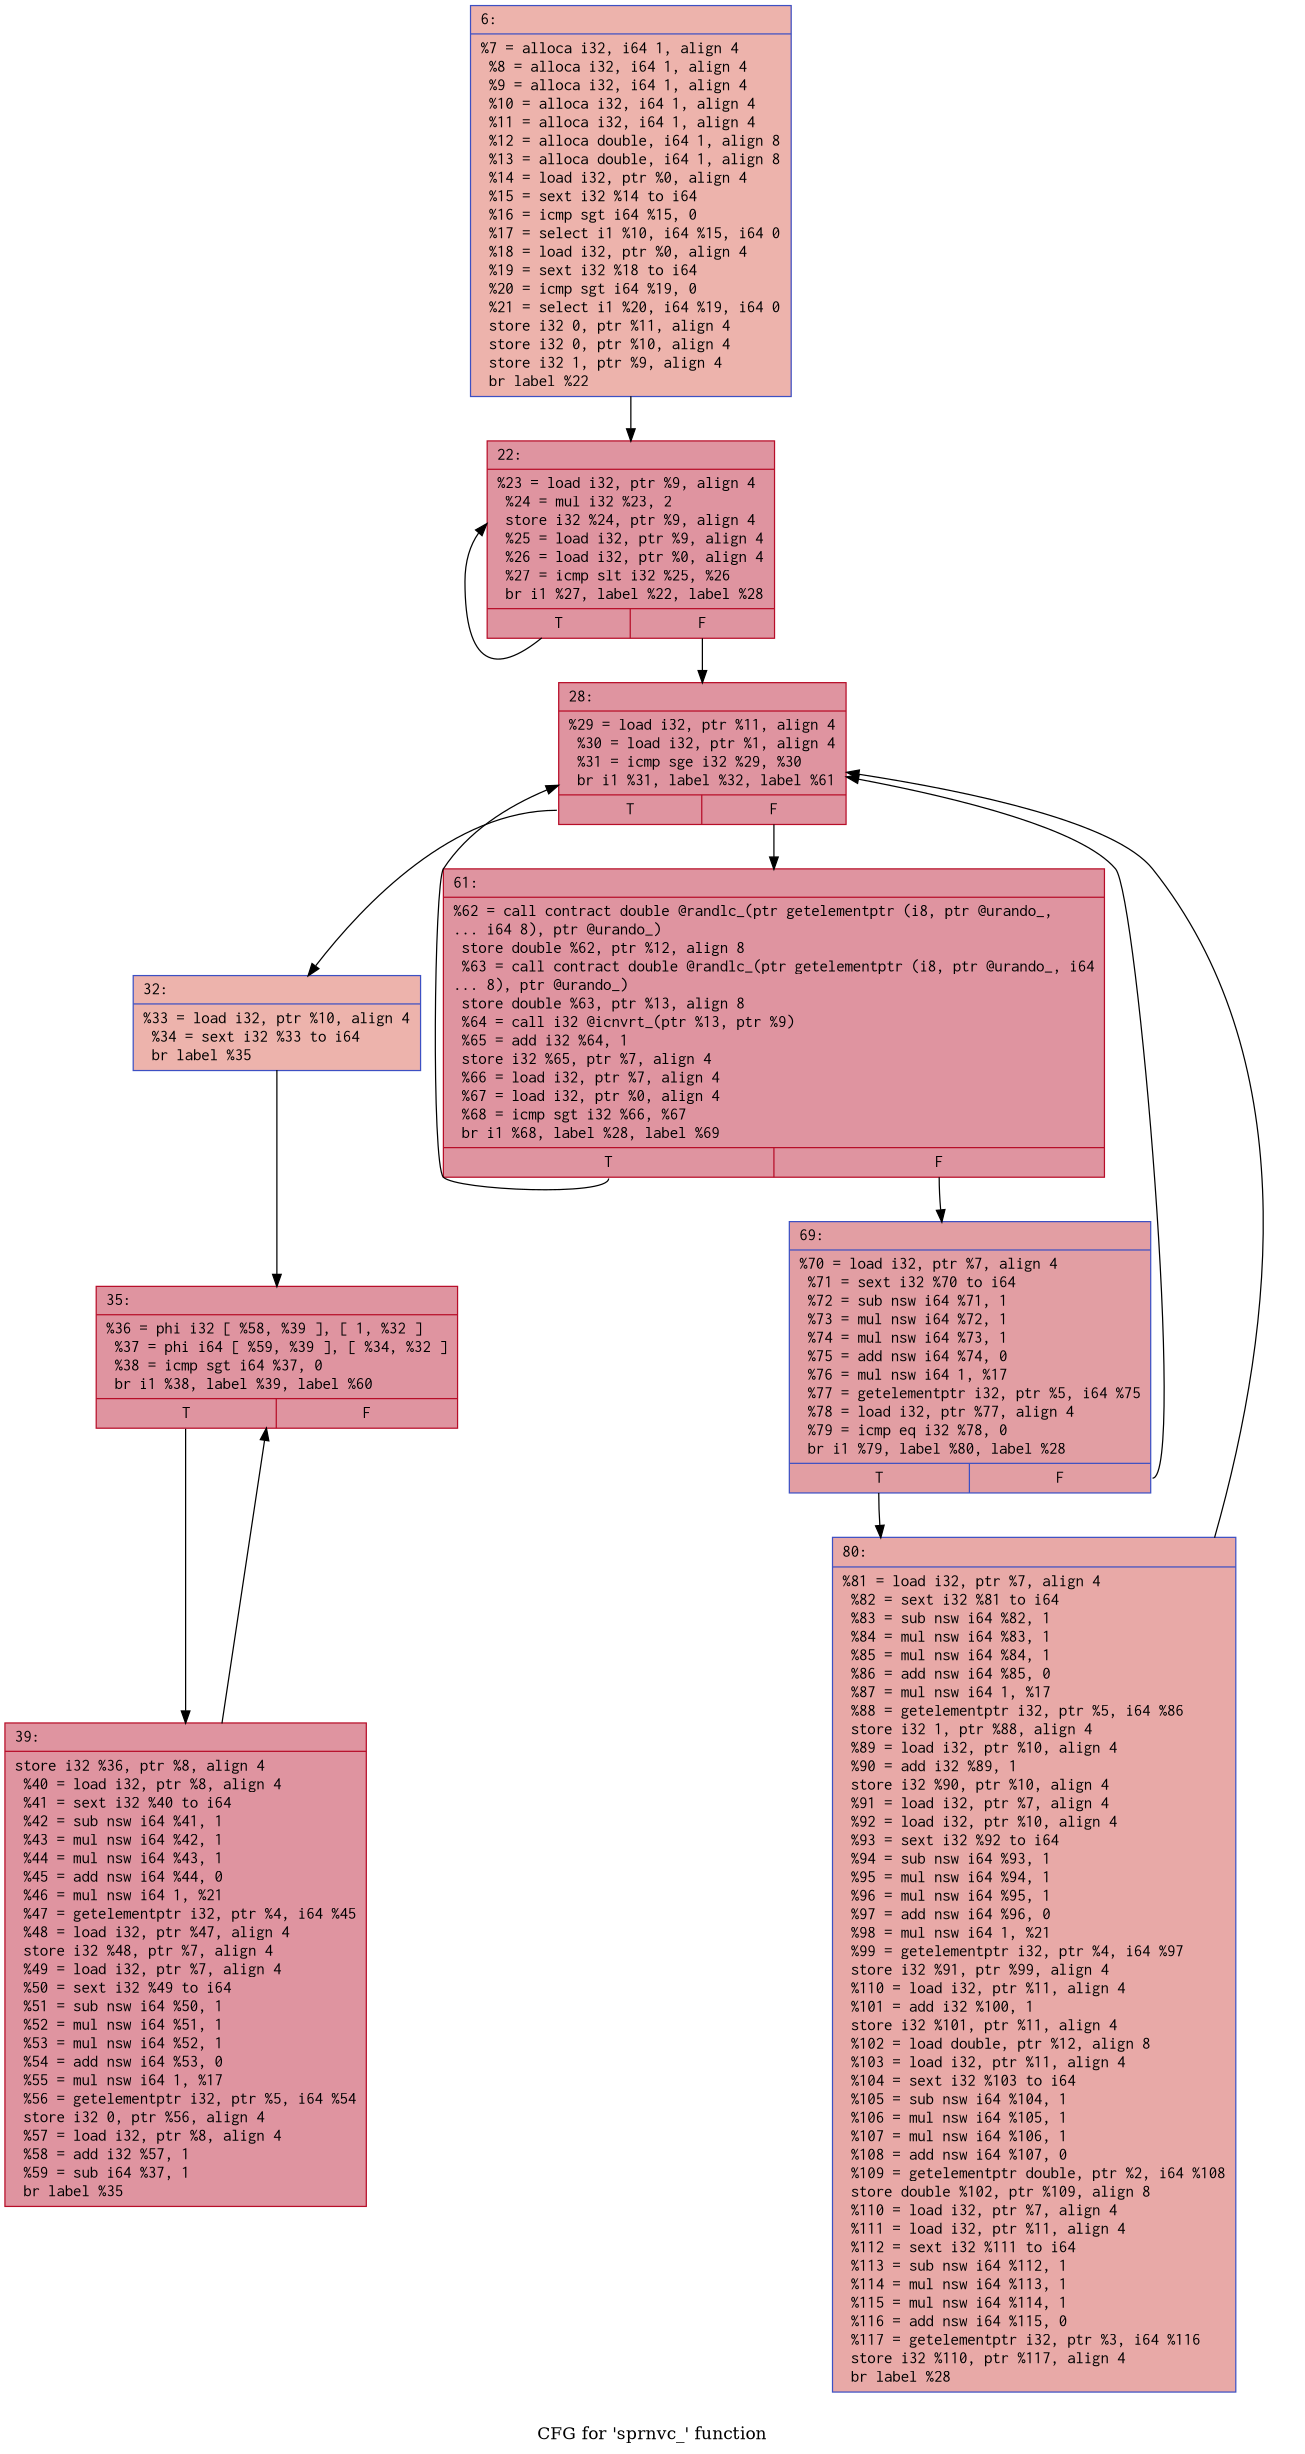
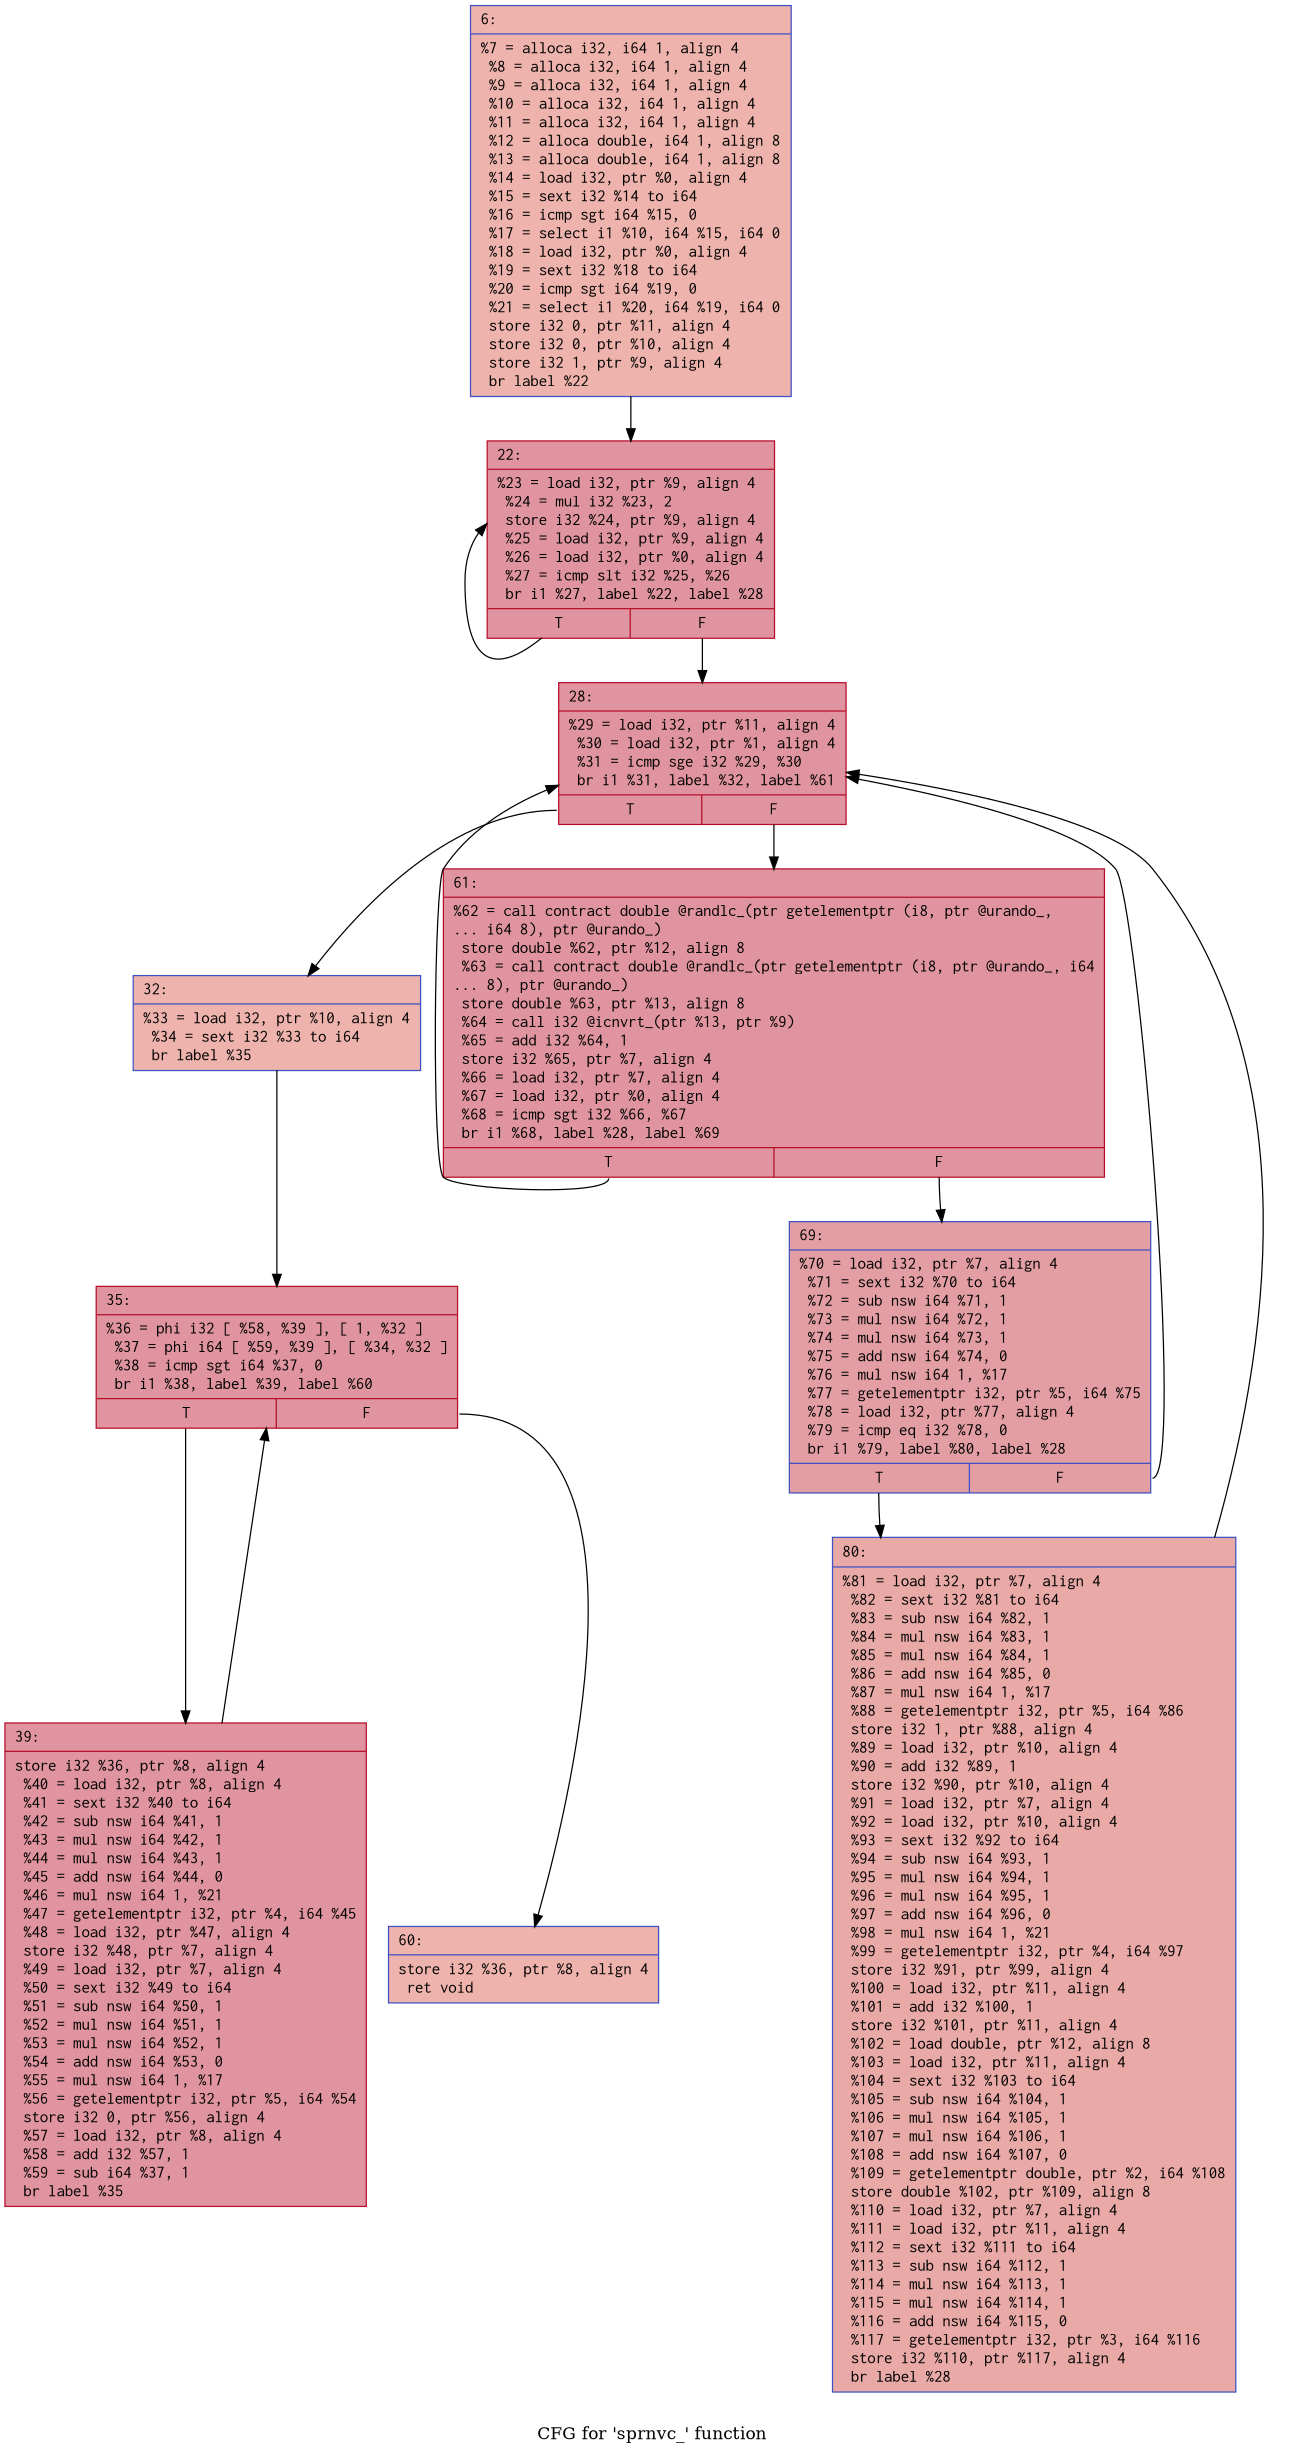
node "60:": added
node "80:": text "%110 = load i32, ptr %11, align 4" -> "%100 = load i32, ptr %11, align 4"
